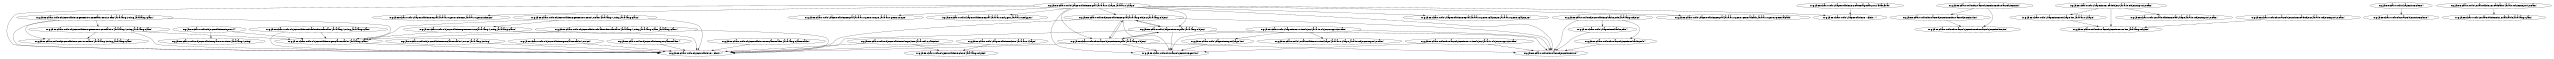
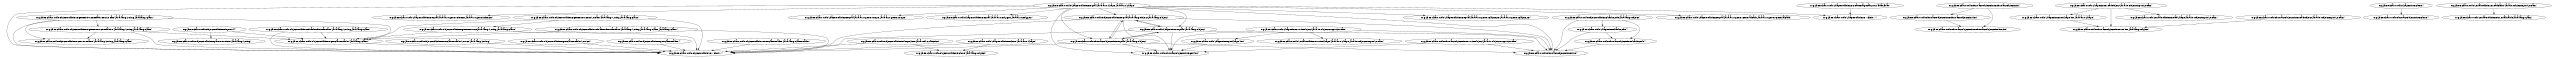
edge "org.jfree.chart.util$ShapeList#hashCode()" -> "org.jfree.chart.util$AbstractObjectList#hashCode()": added
